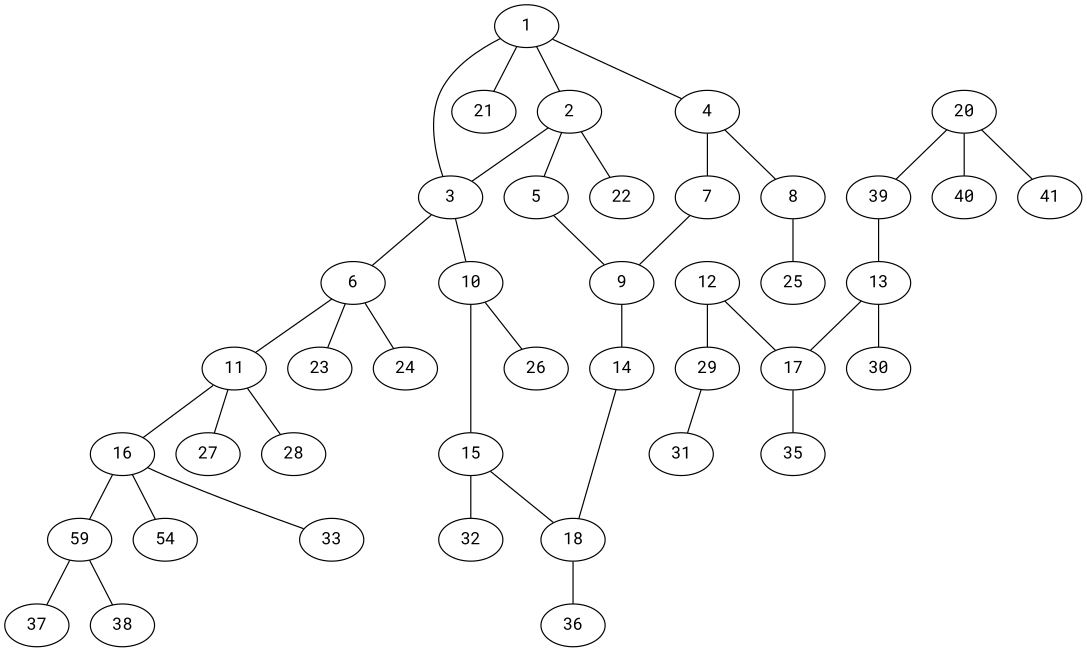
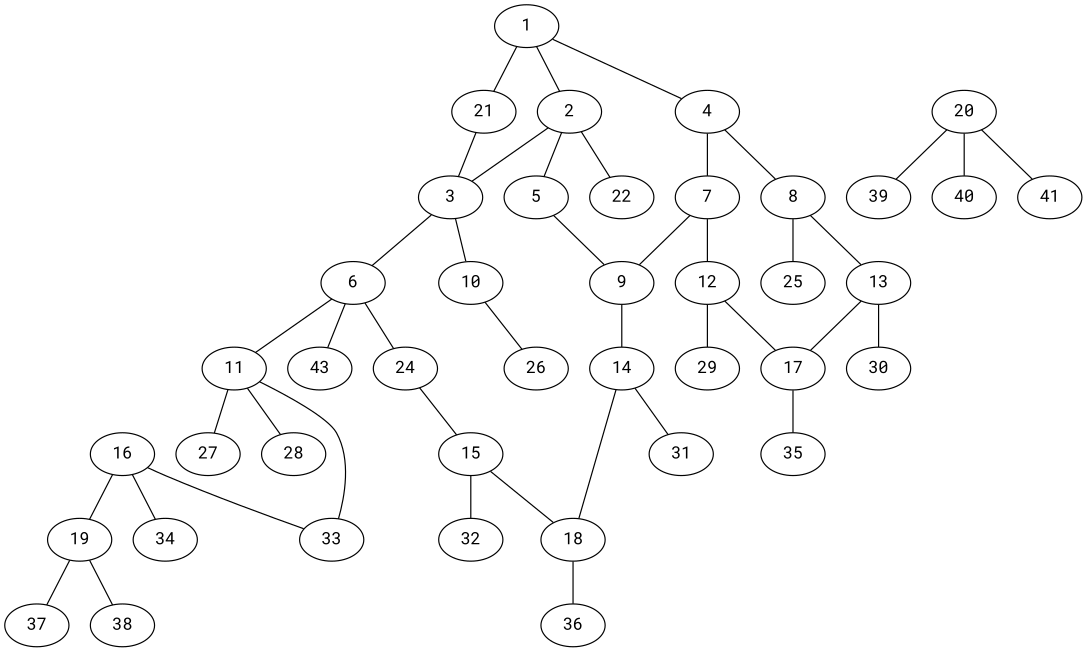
edge "1" -- "3": now "21" -- "3"
edge "7" -- "12": added
edge "39" -- "13": now "8" -- "13"
node "23": label "23" -> "43"
edge "10" -- "15": now "24" -- "15"
edge "29" -- "31": now "14" -- "31"
edge "11" -- "16": now "11" -- "33"
node "59": label "59" -> "19"
node "54": label "54" -> "34"
